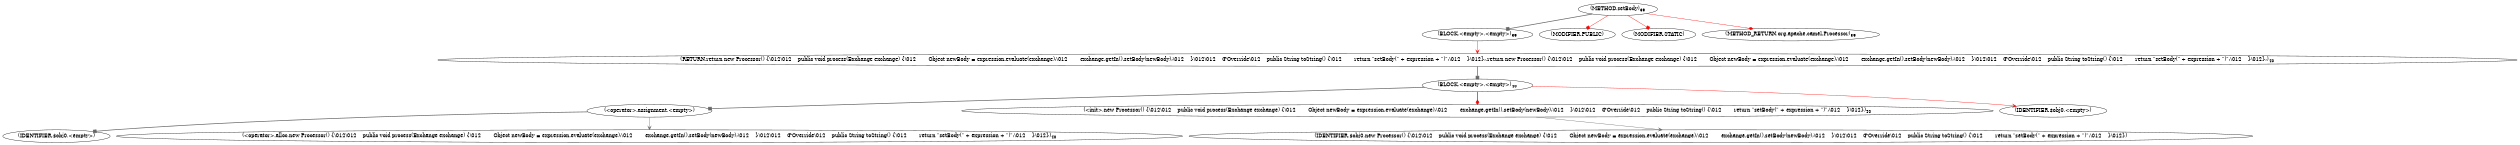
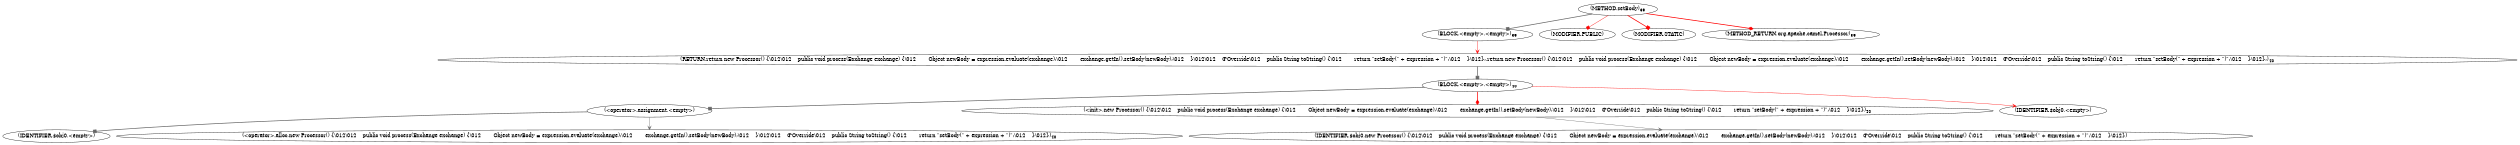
edge "(METHOD,setBody)" -> "(MODIFIER,STATIC)": style solid -> bold
edge "(METHOD,setBody)" -> "(METHOD_RETURN,org.apache.camel.Processor)": style solid -> bold
